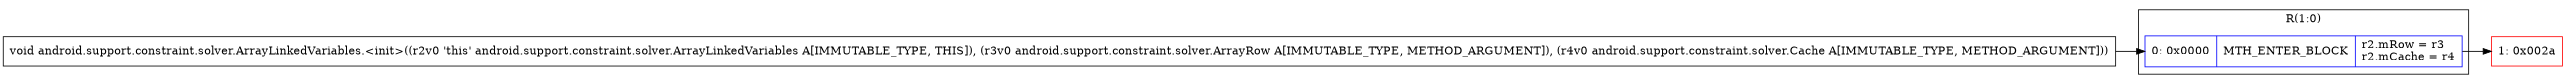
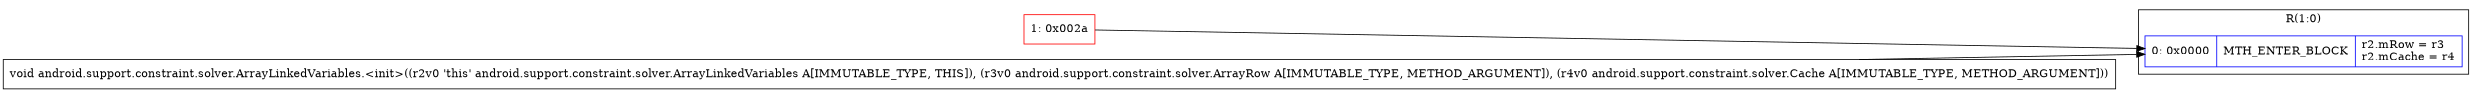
edge "0: 0x0000" -> "1: 0x002a": reversed
